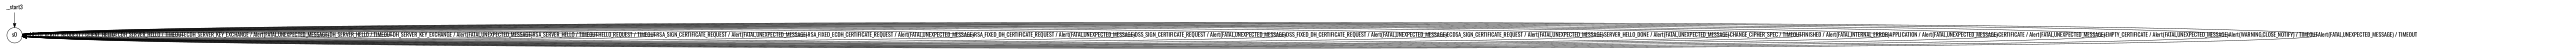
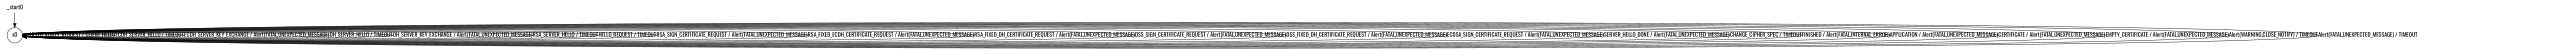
node "__start3": label "__start3" -> "__start0"
